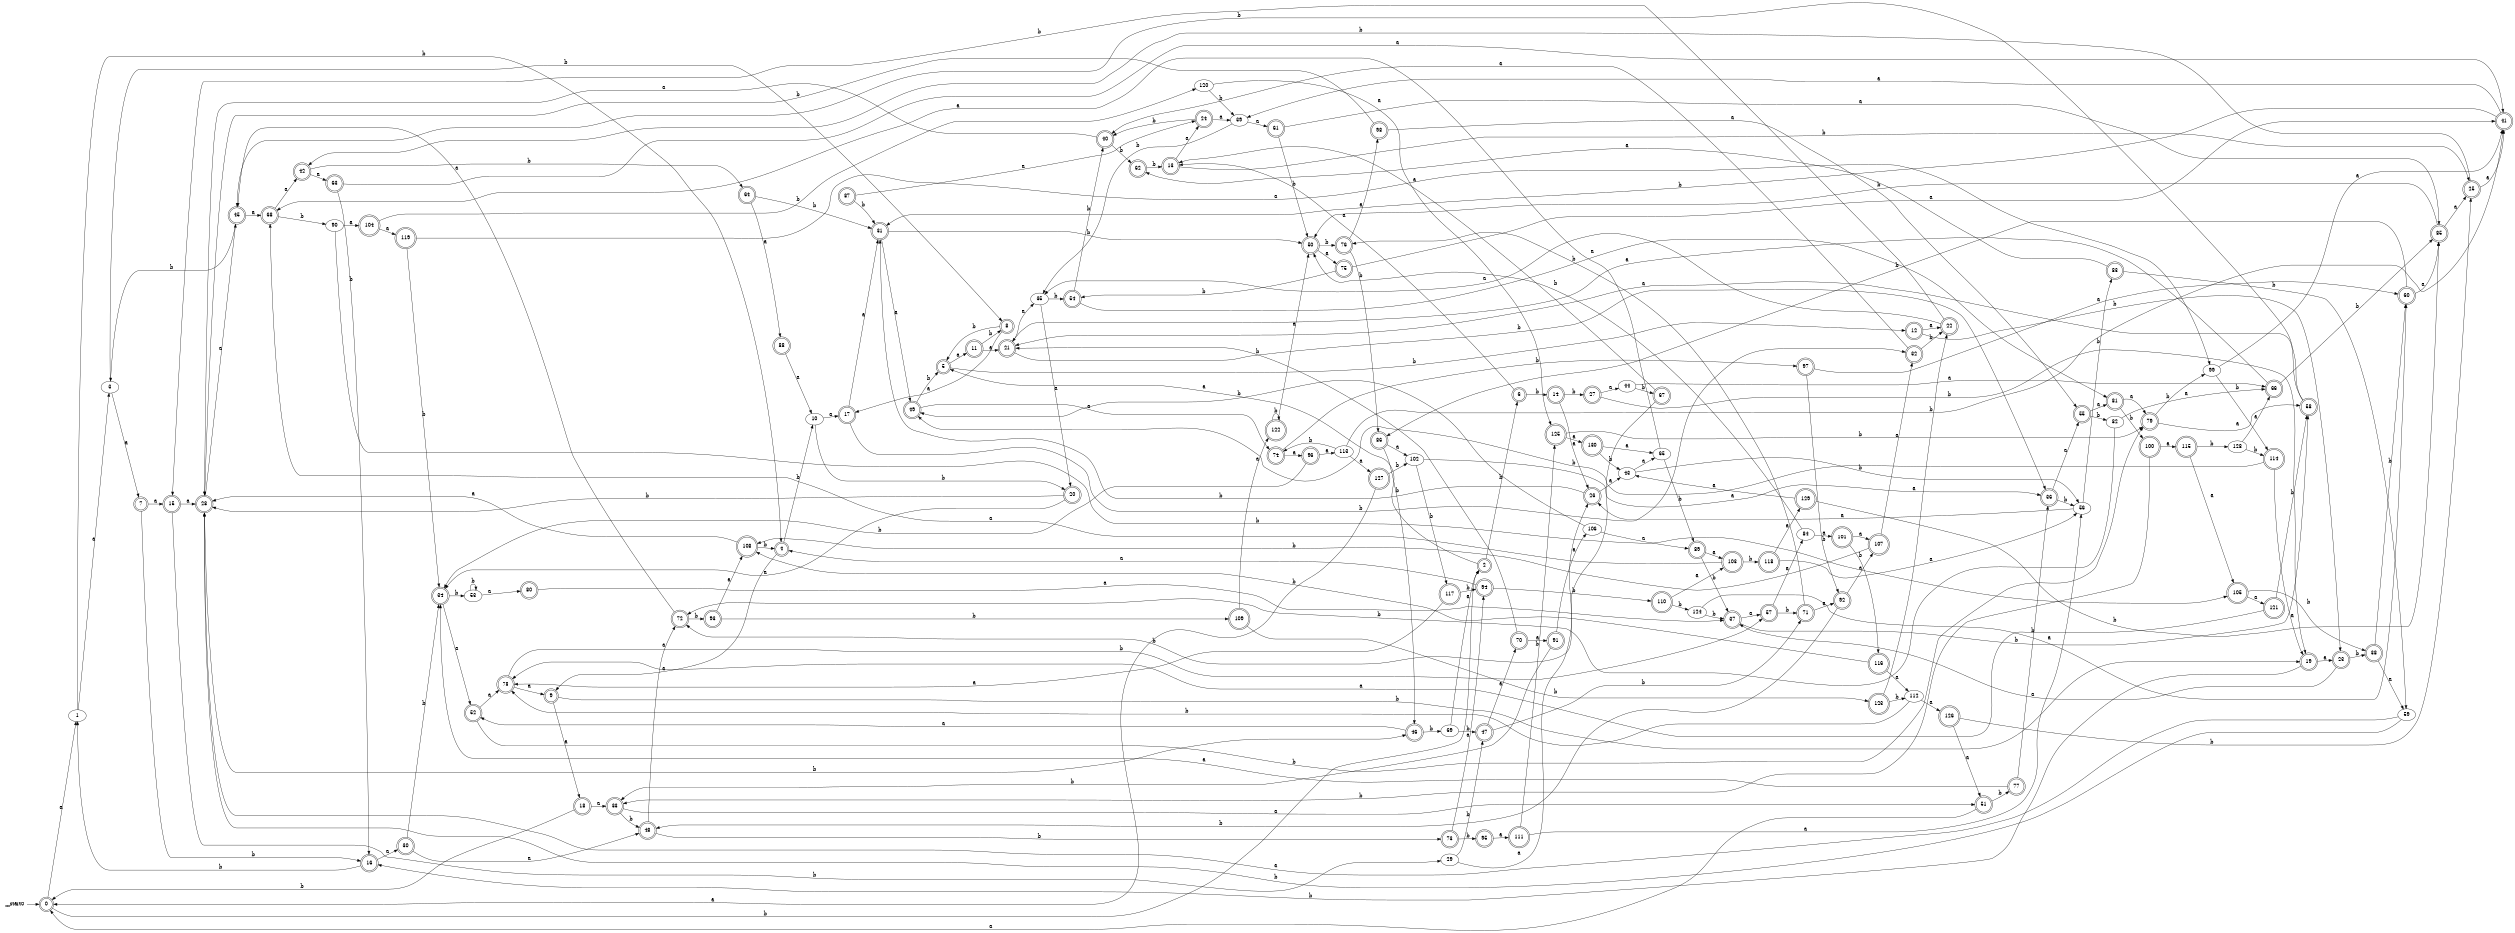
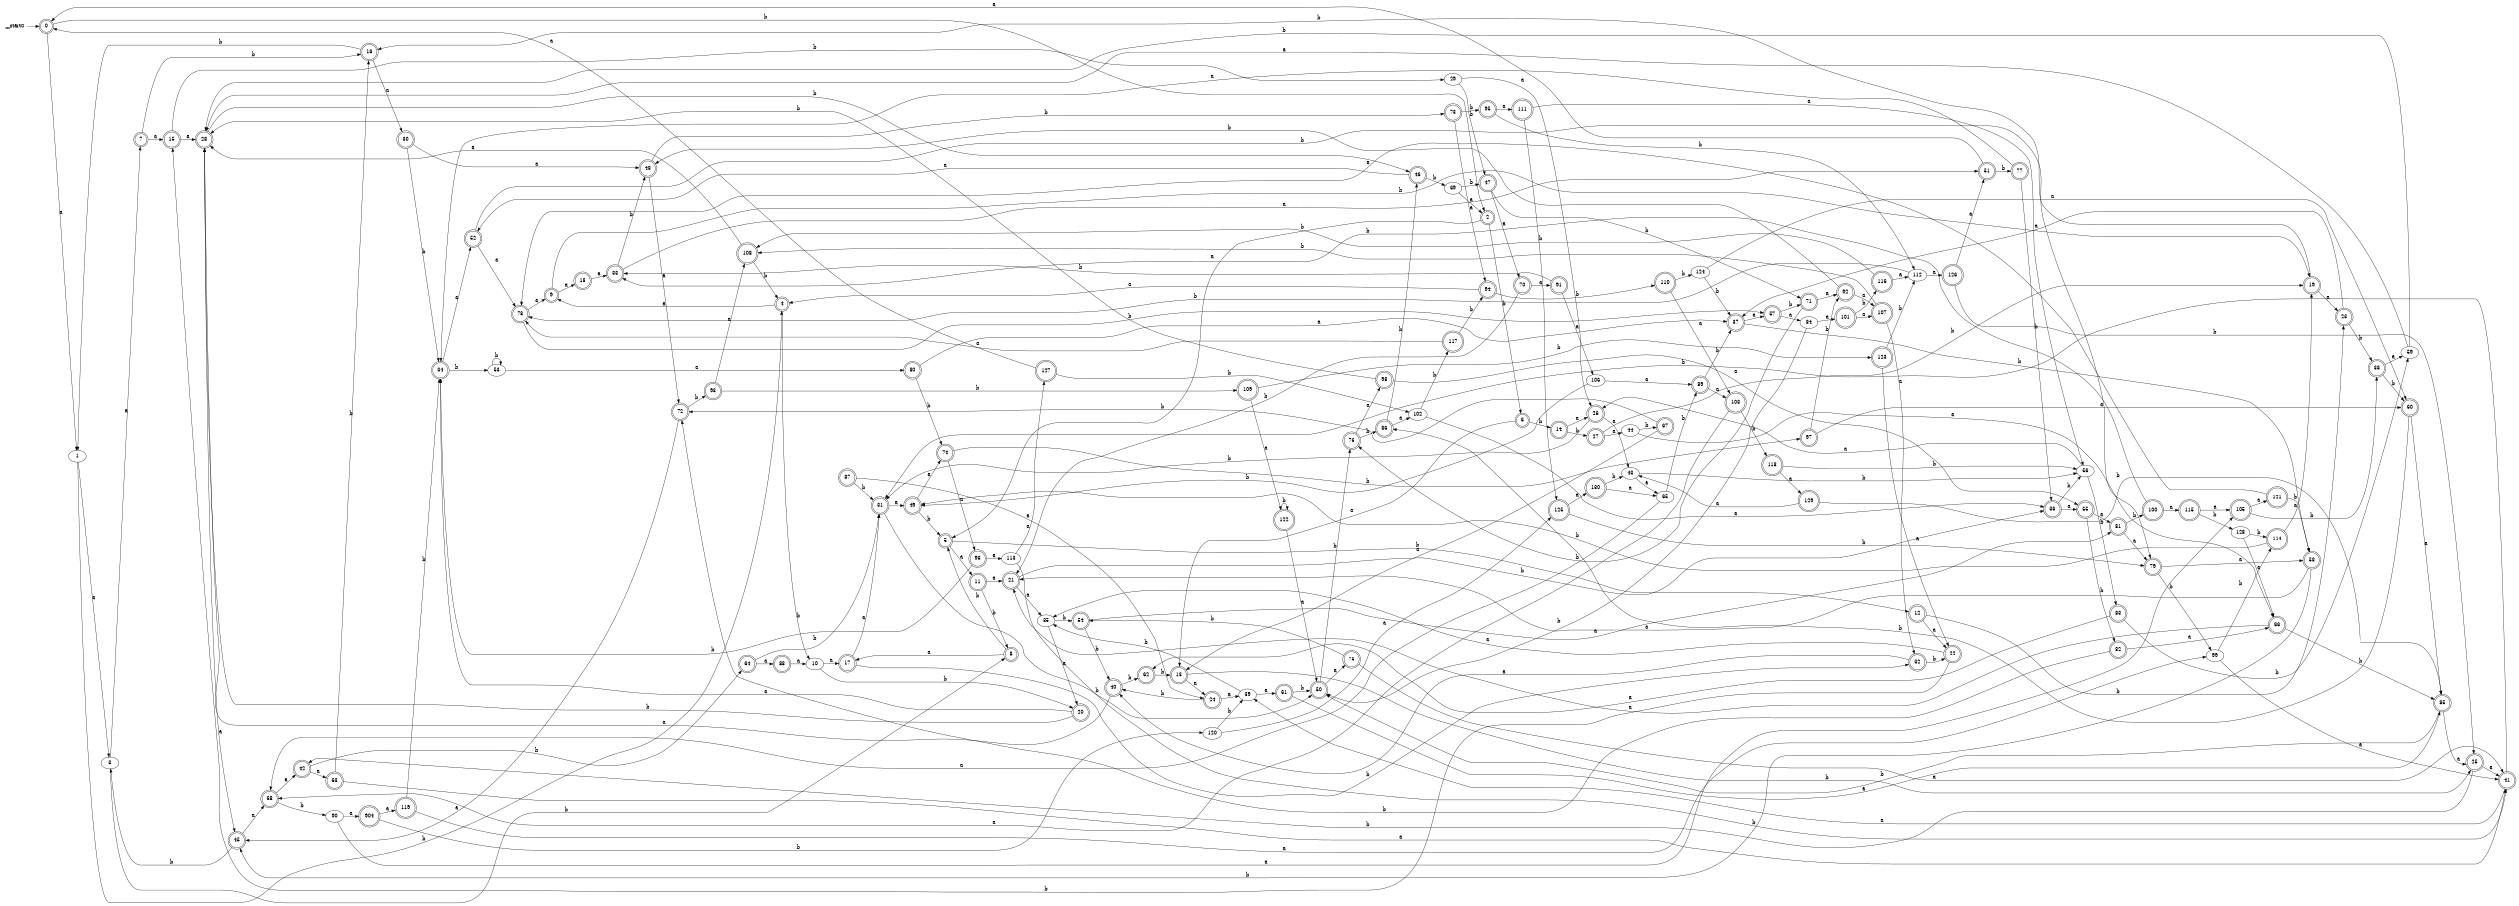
edge "95" -> "112": added, label "b"
node "104": label "104" -> "904"
node "82": shape ellipse -> doublecircle
edge "113" -> "74": now "80" -> "74"
edge "90" -> "105": label "b" -> "a"
edge "118" -> "56": label "a" -> "b"
edge "18" -> "0": removed, label "b"
